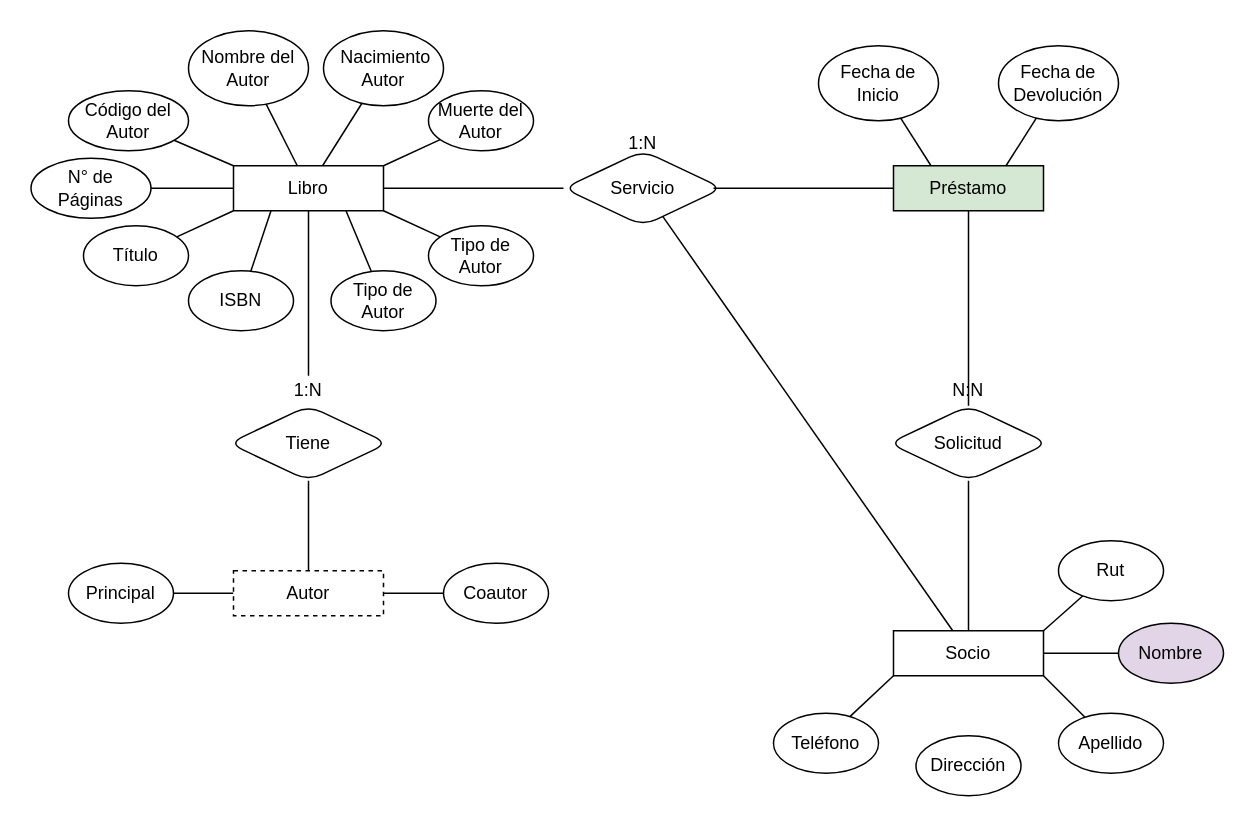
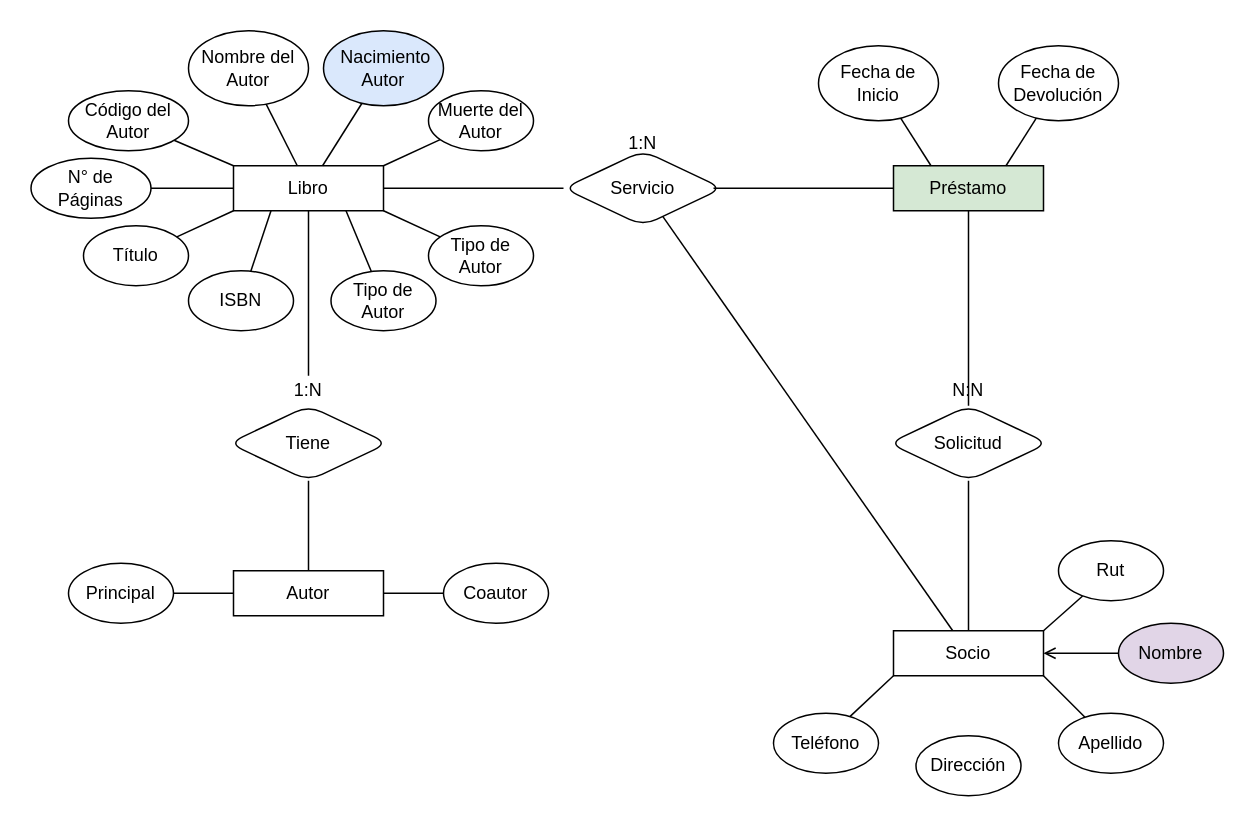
node "Nacimiento Autor": fillcolor #ffffff -> #dae8fc
node "Autor": style dashed -> solid
edge "Socio" -- "Nombre": arrowhead none -> open
